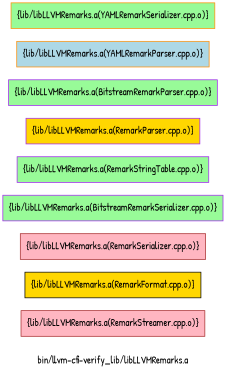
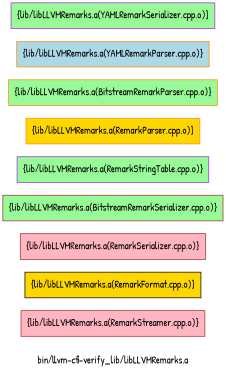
node "{lib/libLLVMRemarks.a(YAMLRemarkSerializer.cpp.o)}": color darkorange -> purple
node "{lib/libLLVMRemarks.a(BitstreamRemarkParser.cpp.o)}": color purple -> darkorange
node "{lib/libLLVMRemarks.a(RemarkParser.cpp.o)}": color purple -> darkorange
node "{lib/libLLVMRemarks.a(BitstreamRemarkSerializer.cpp.o)}": color purple -> brown
